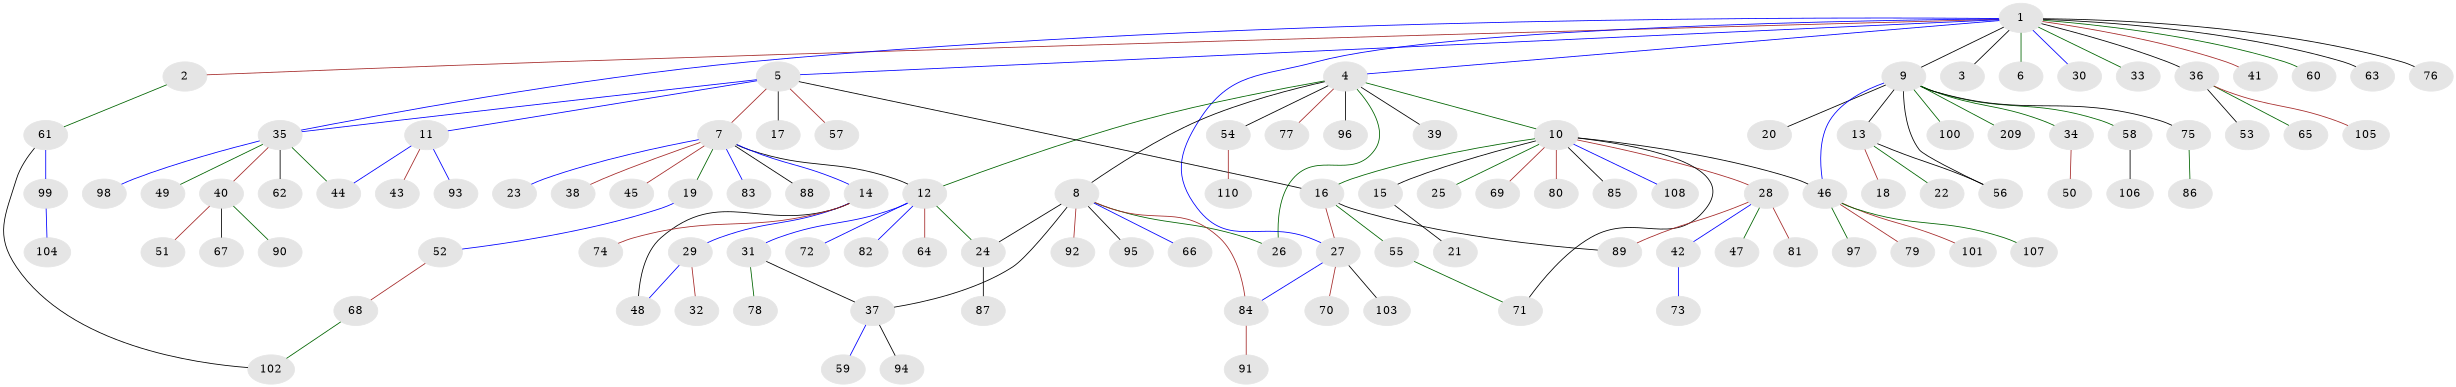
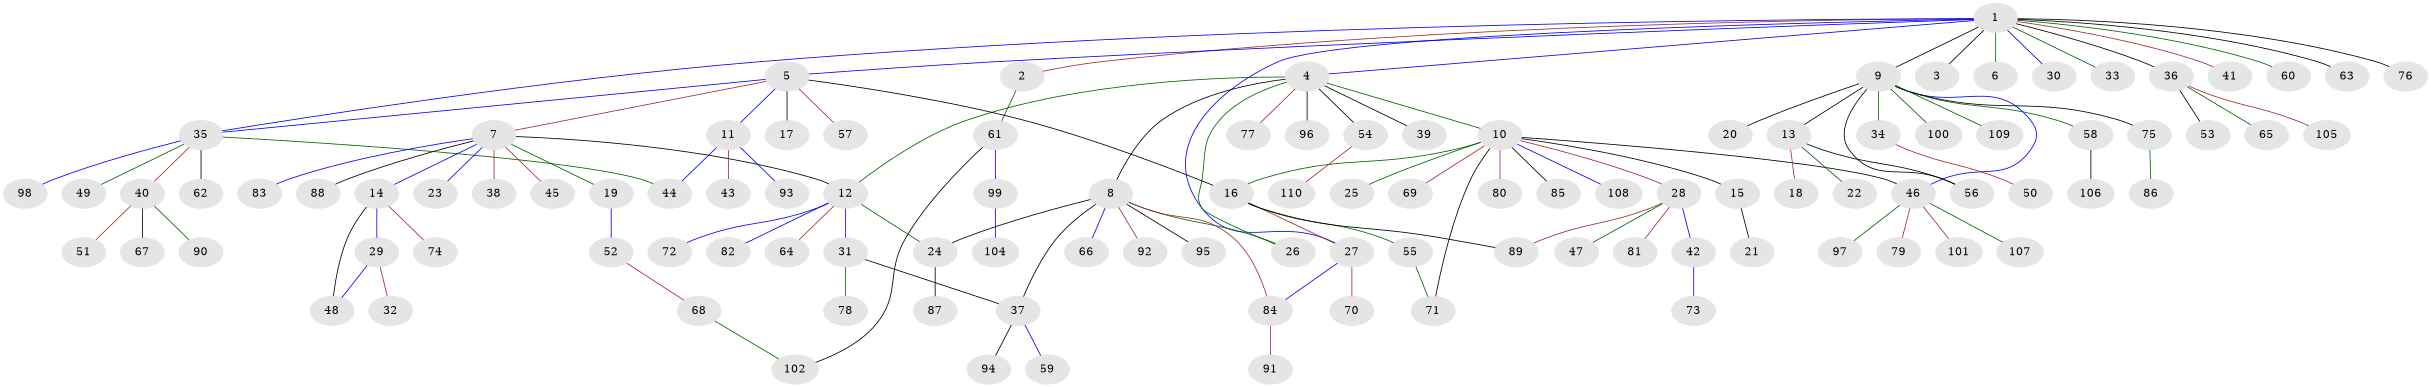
node "209": label "209" -> "109"
node "103": removed
